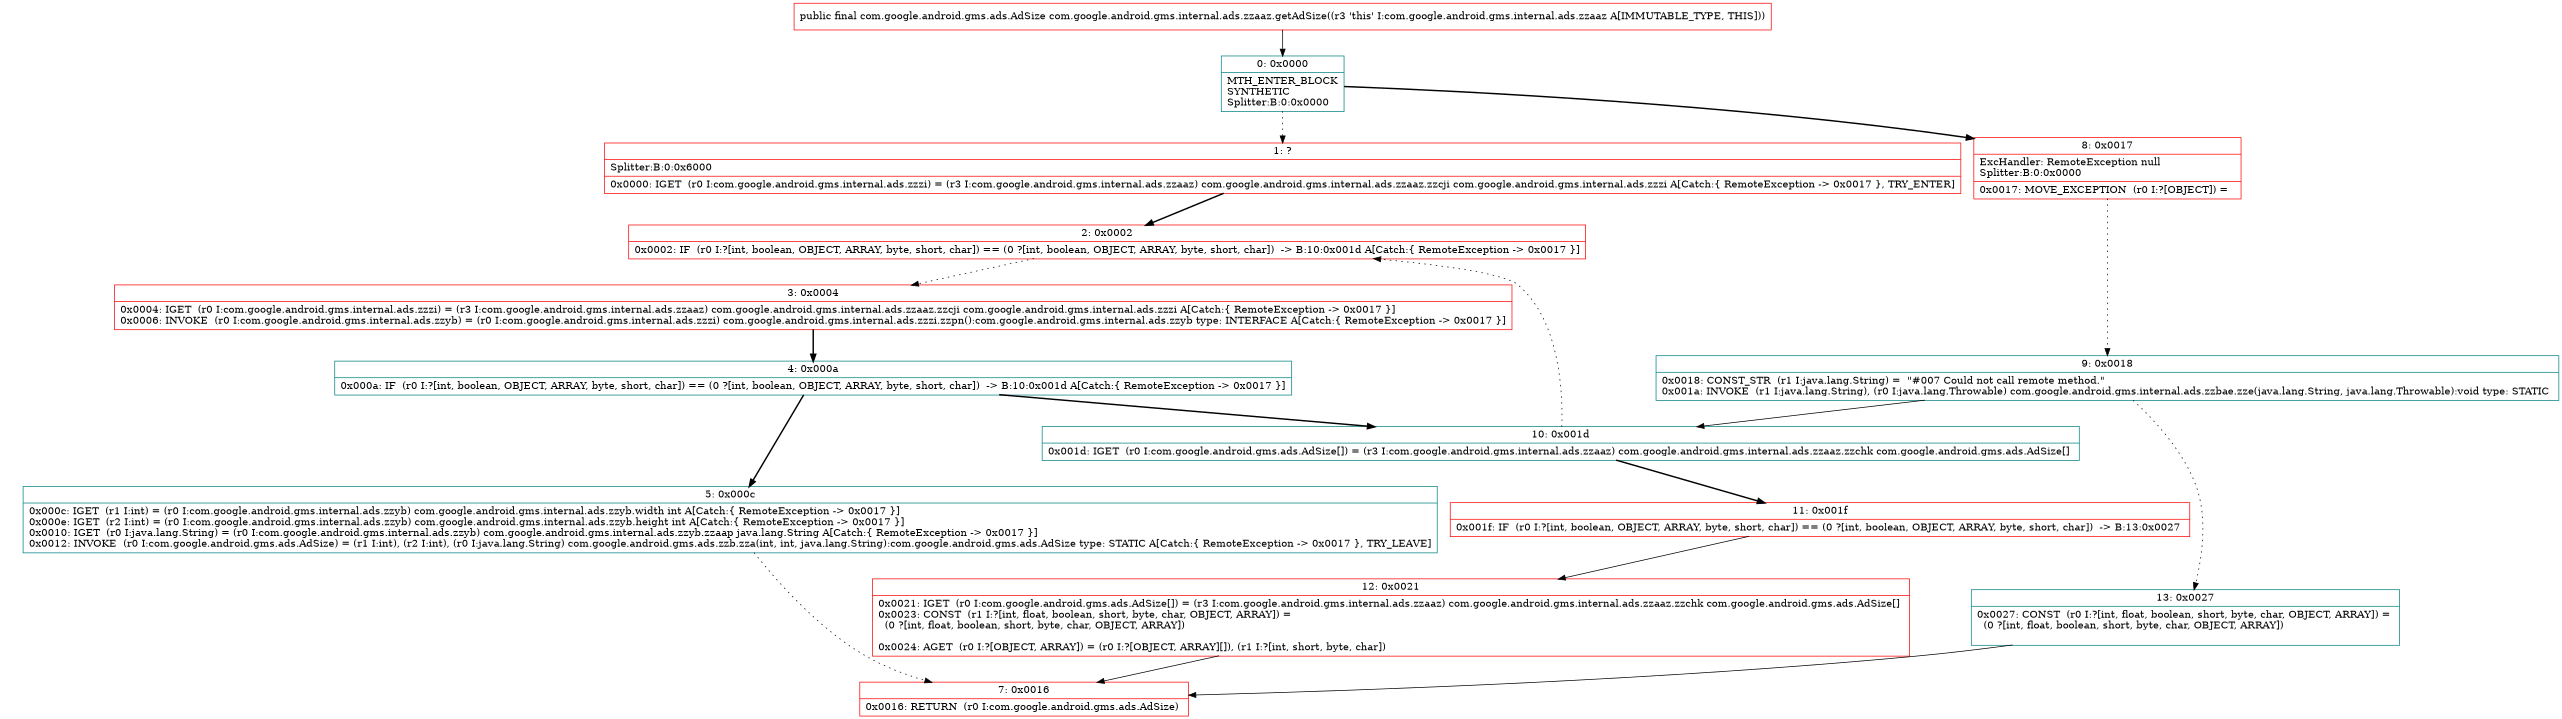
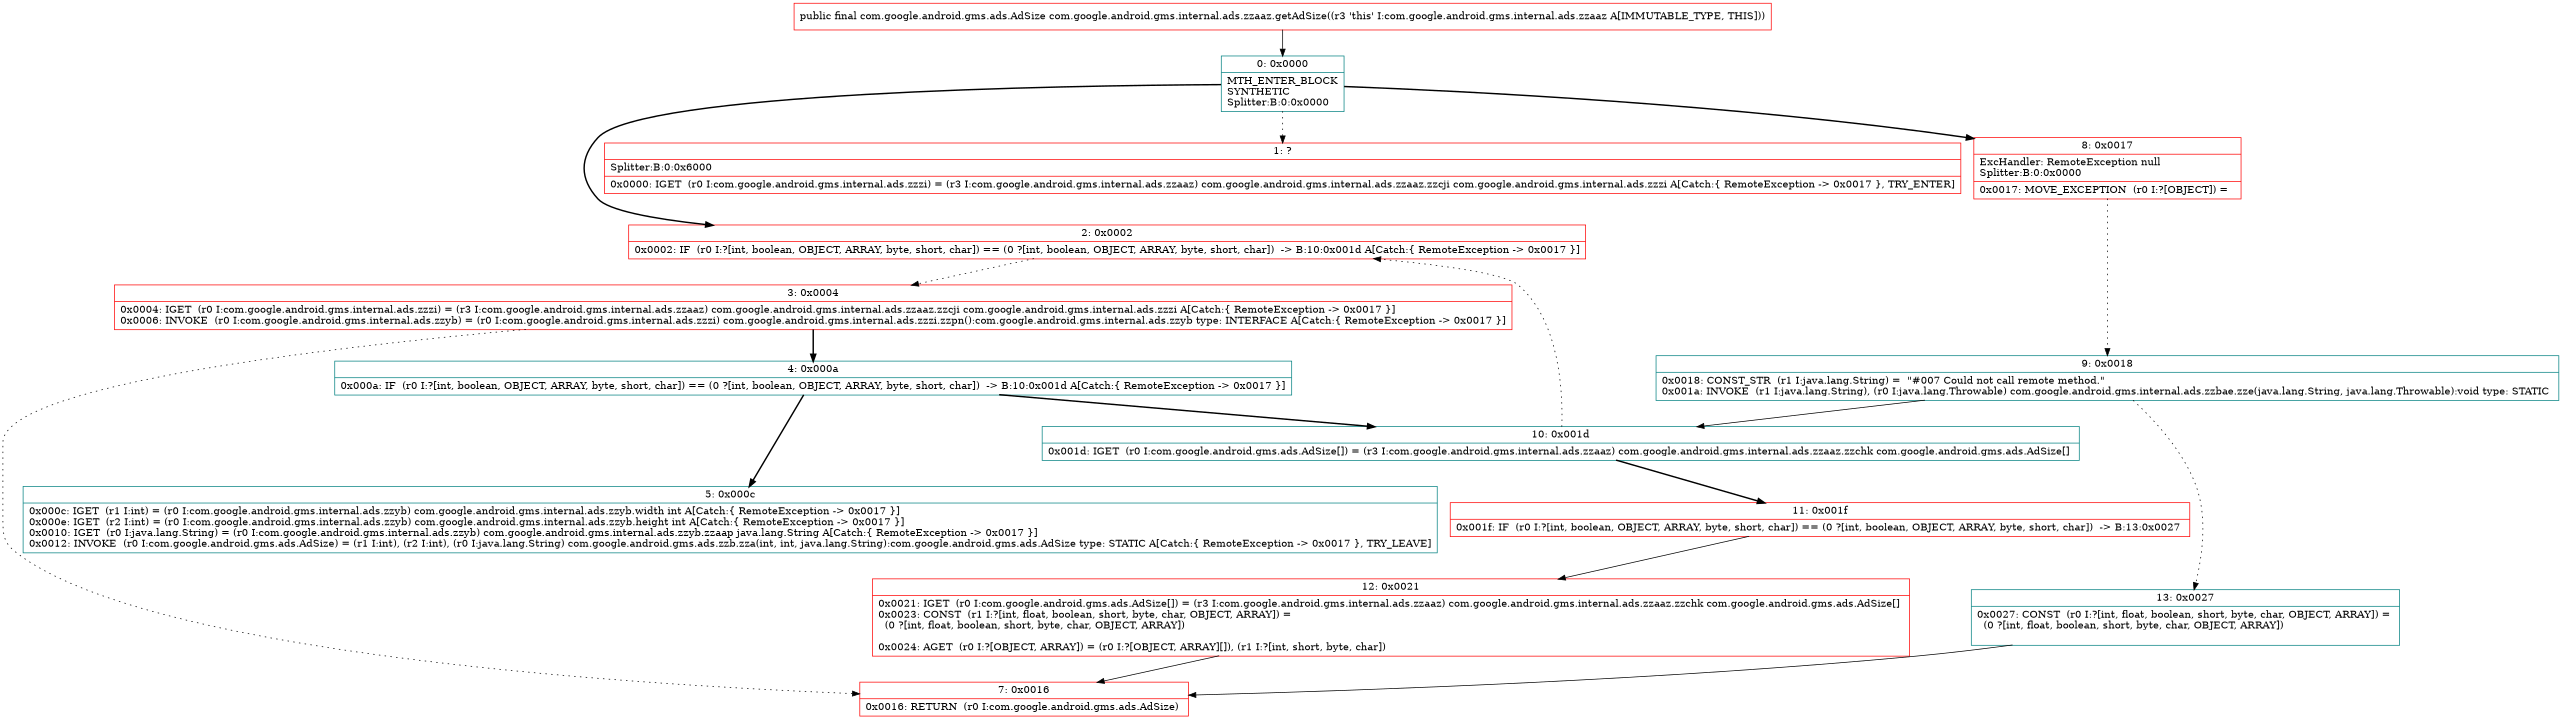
edge "1: ?" -> "2: 0x0002": now "0: 0x0000" -> "2: 0x0002"
edge "5: 0x000c" -> "7: 0x0016": now "3: 0x0004" -> "7: 0x0016"
